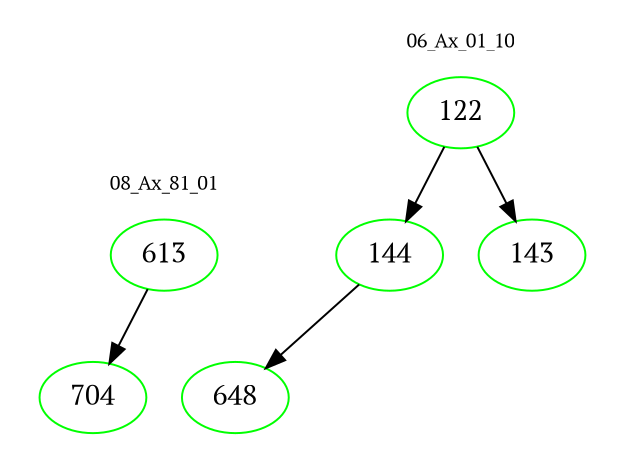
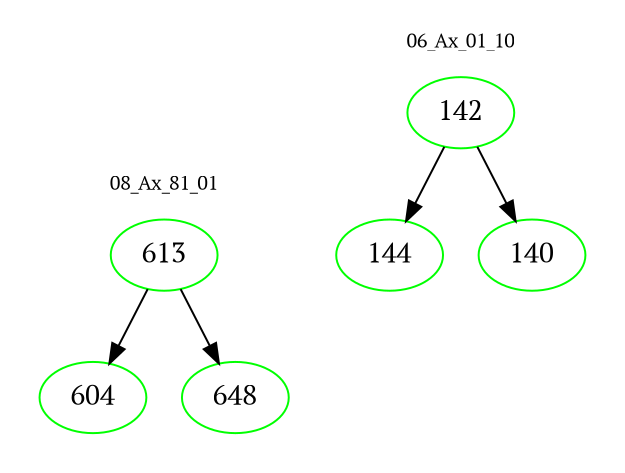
node "122": label "122" -> "142"
node "143": label "143" -> "140"
edge "144" -> "648": now "613" -> "648"
node "704": label "704" -> "604"
